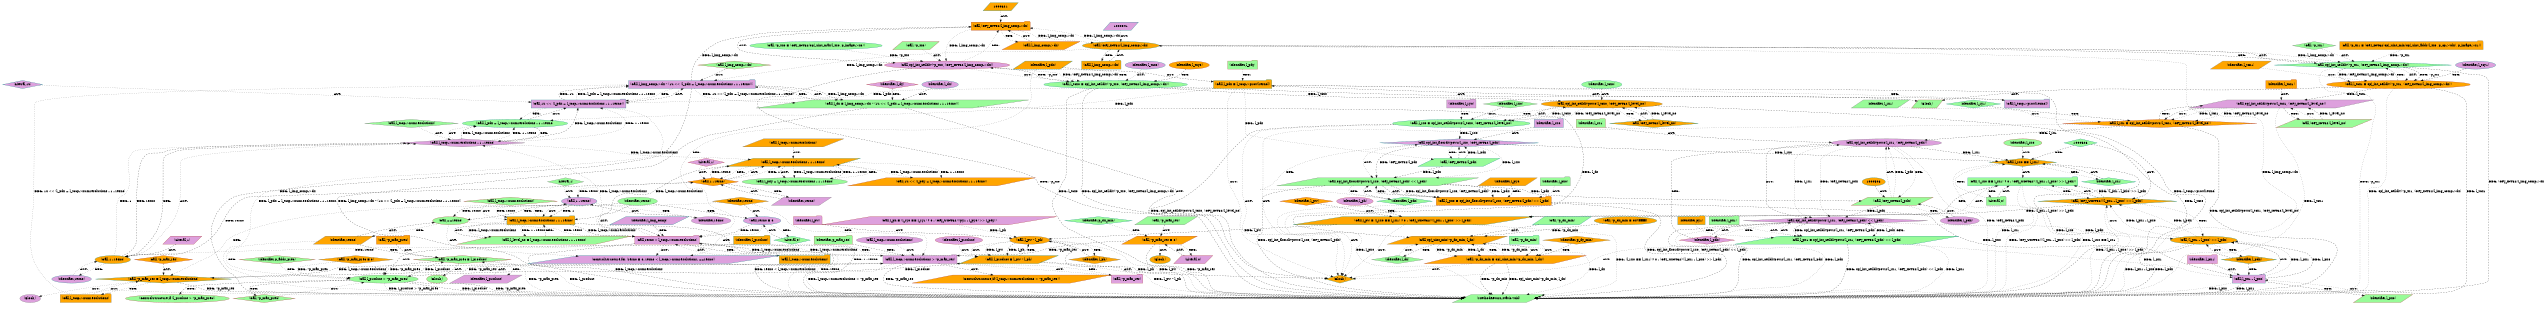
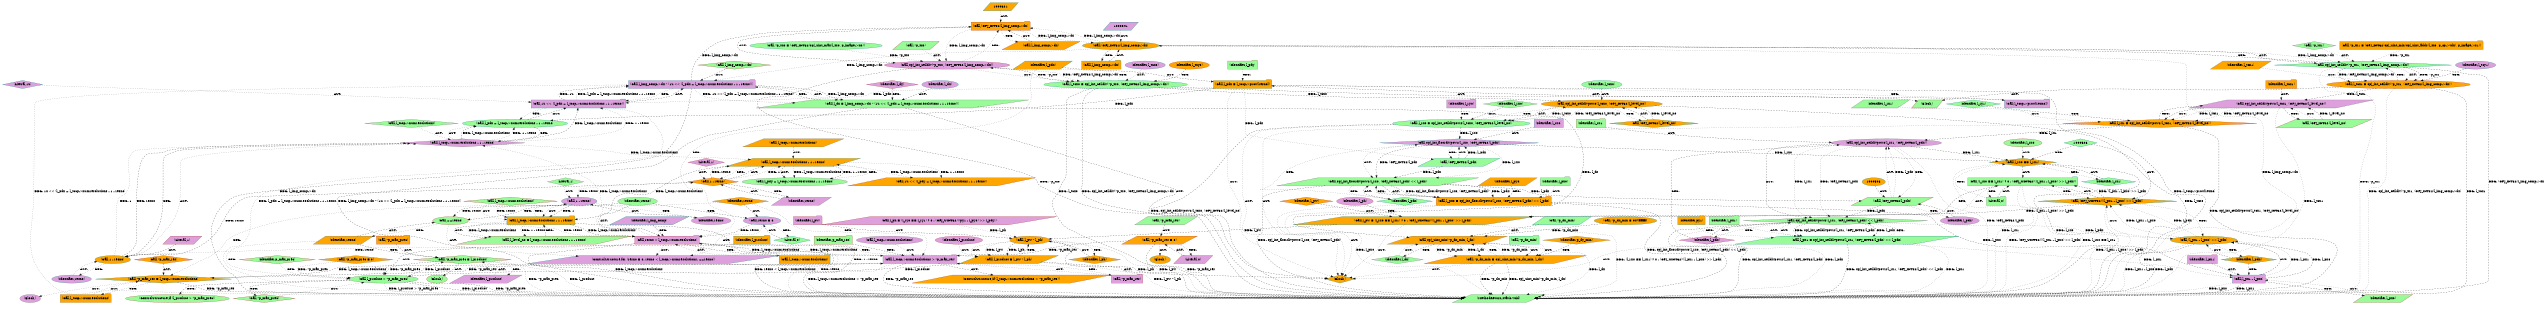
edge "(Call,l_pdx = l_tccp->prcw[resno])" -> "(Call,l_pdx + l_tccp->numresolutions - 1 - resno)": style dotted -> dashed
node "(Identifier,p_dx_min)": removed
node "(Call,opj_int_ceildivpow2(l_rx1, (OPJ_INT32)l_pdx) << l_pdx)": fillcolor plum -> palegreen
node "(Identifier,p_adds_prec)": label "(Identifier,p_adds_prec)" -> "(Identifier,p_max_prec)"
